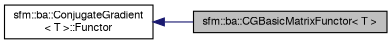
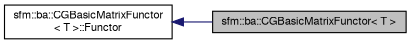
node "sfm::ba::ConjugateGradient < T >::Functor": label "sfm::ba::ConjugateGradient < T >::Functor" -> "sfm::ba::CGBasicMatrixFunctor < T >::Functor"
